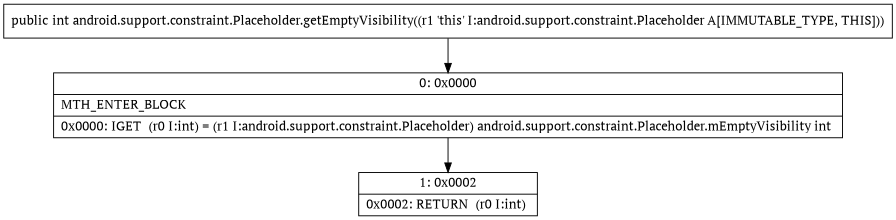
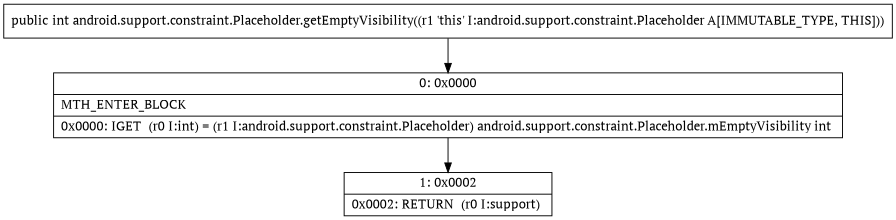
node "1: 0x0002": text "0x0002: RETURN  (r0 I:int)" -> "0x0002: RETURN  (r0 I:support)"
